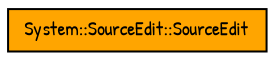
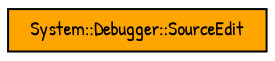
node "System::SourceEdit::SourceEdit": label "System::SourceEdit::SourceEdit" -> "System::Debugger::SourceEdit"
